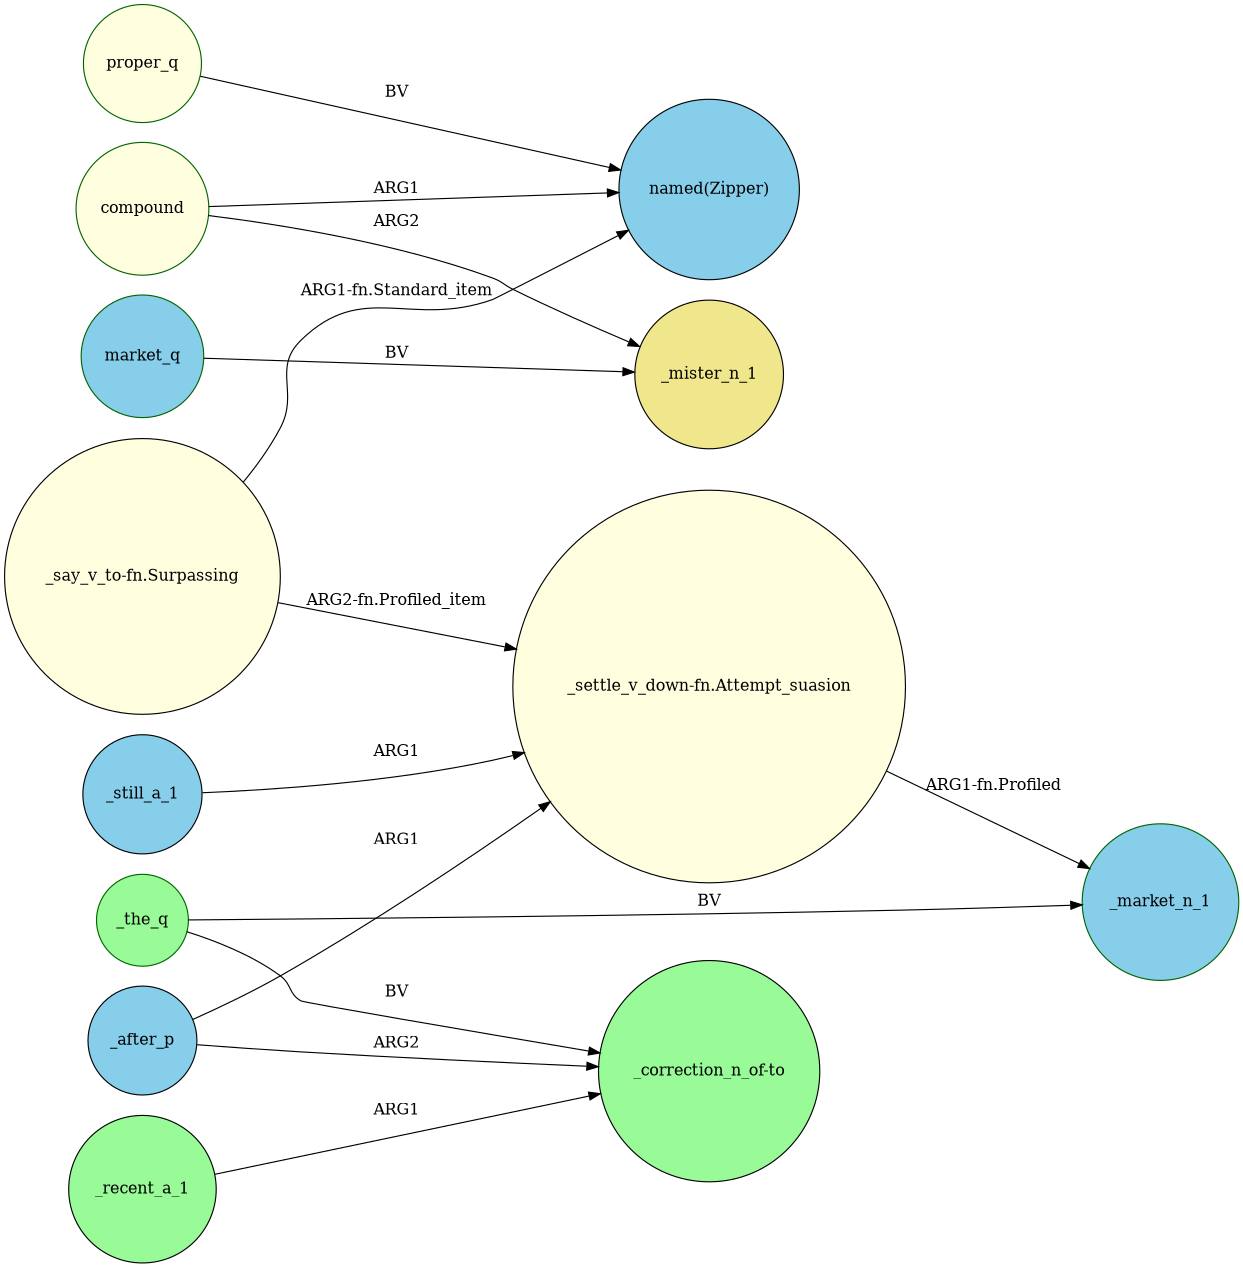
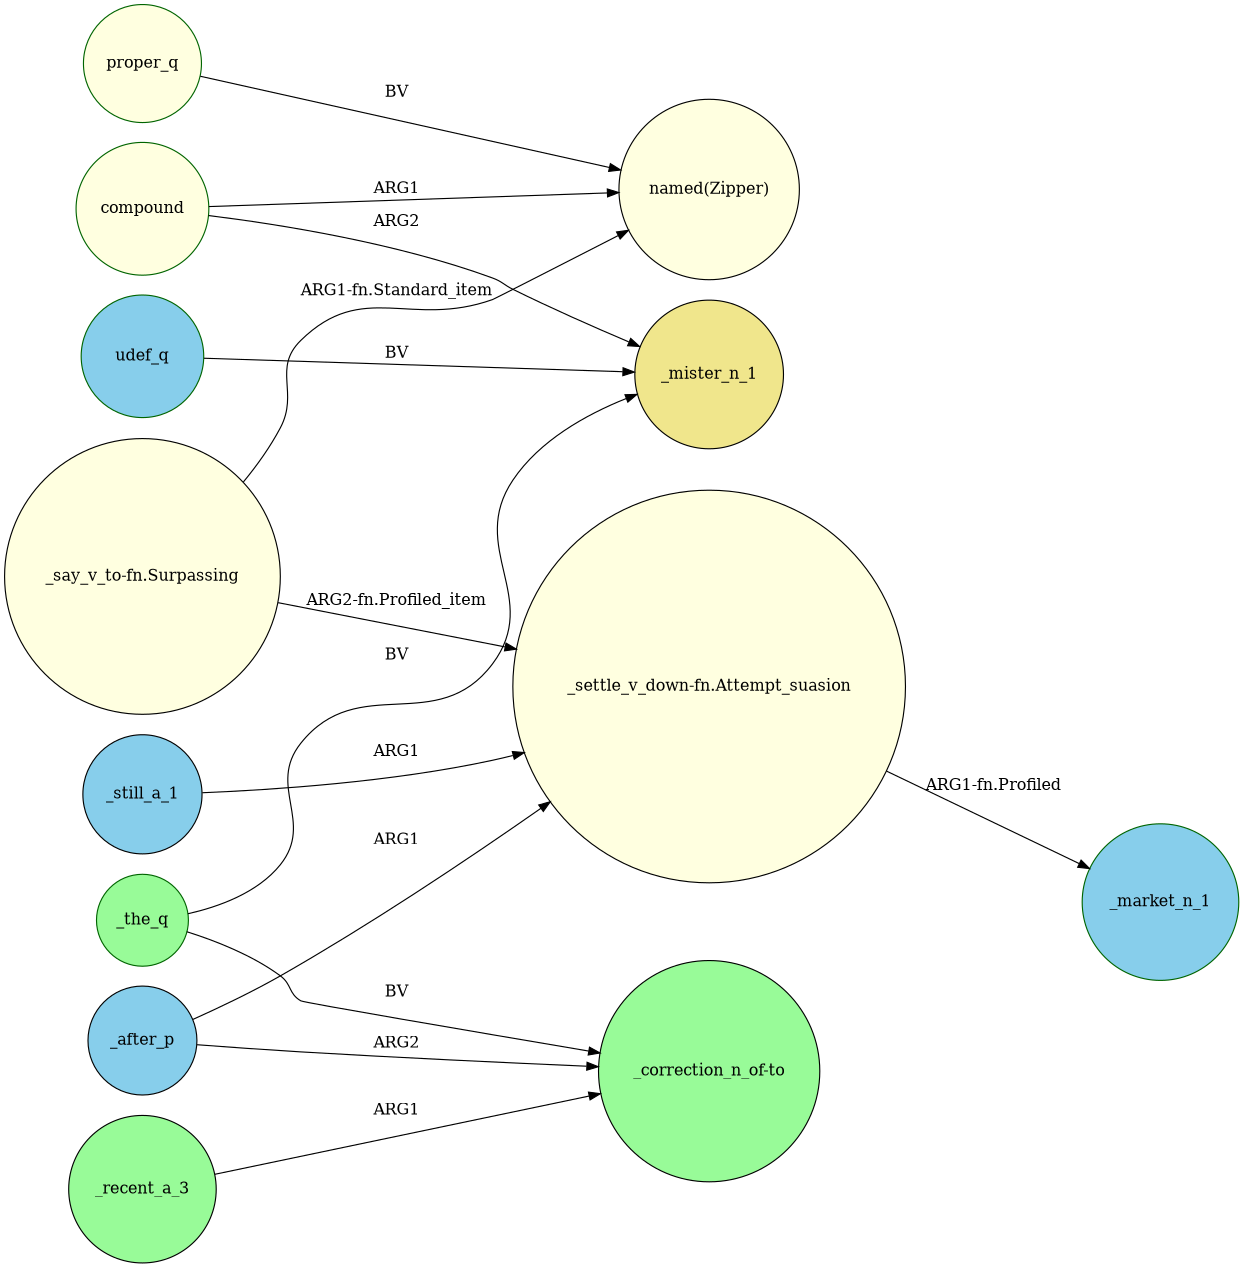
node "named(Zipper)": fillcolor skyblue -> lightyellow
node "market_q": label "market_q" -> "udef_q"
edge "_the_q" -> "_market_n_1": now "_the_q" -> "_mister_n_1"
node "_recent_a_1": label "_recent_a_1" -> "_recent_a_3"
